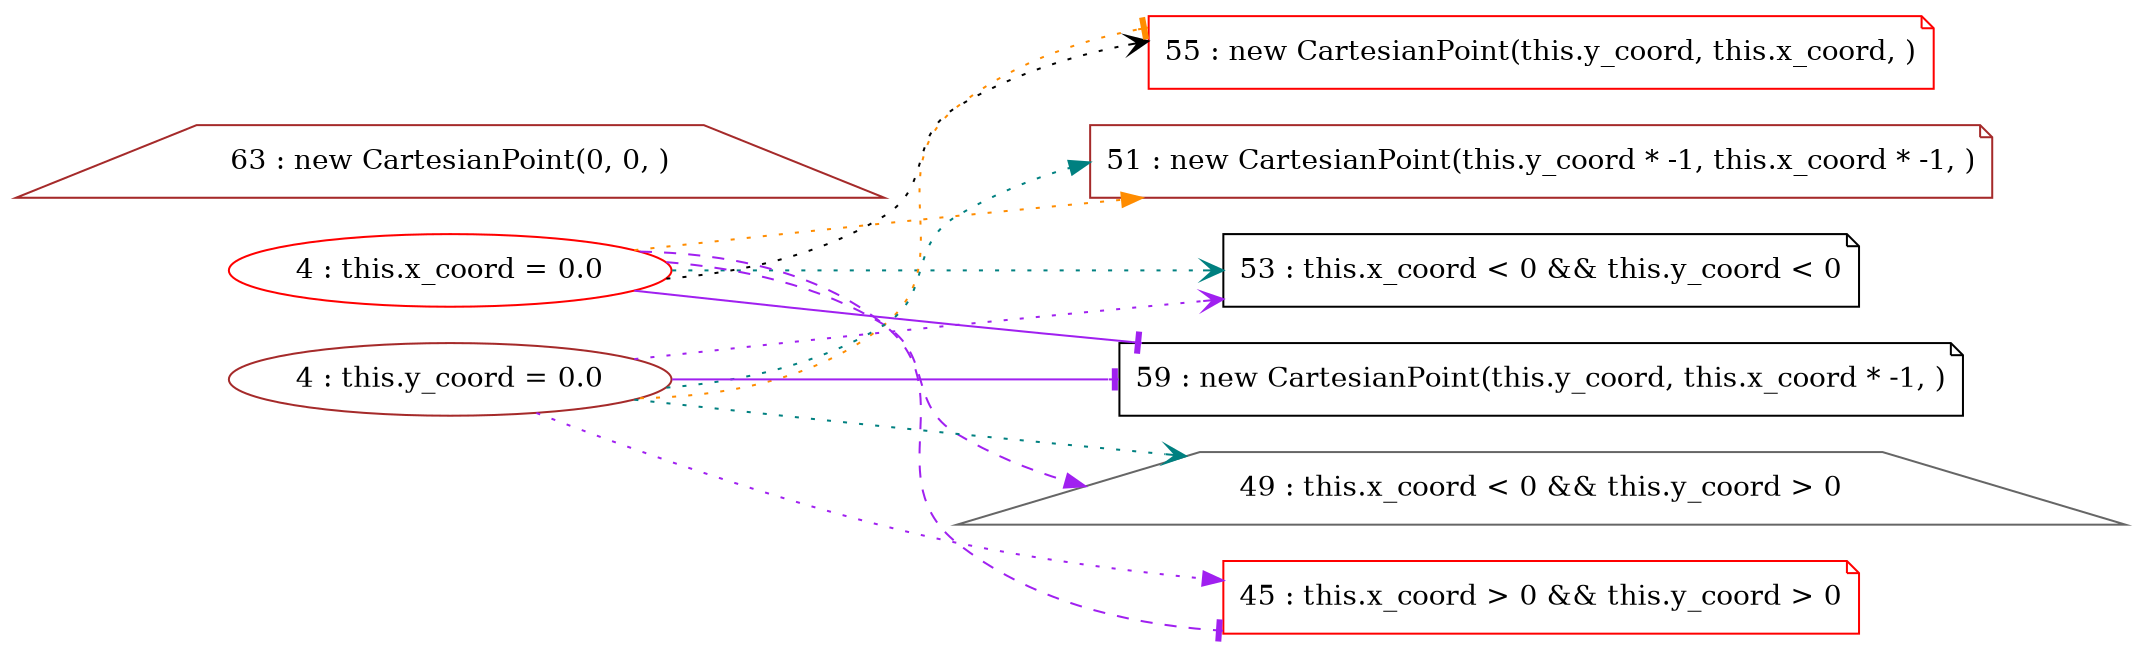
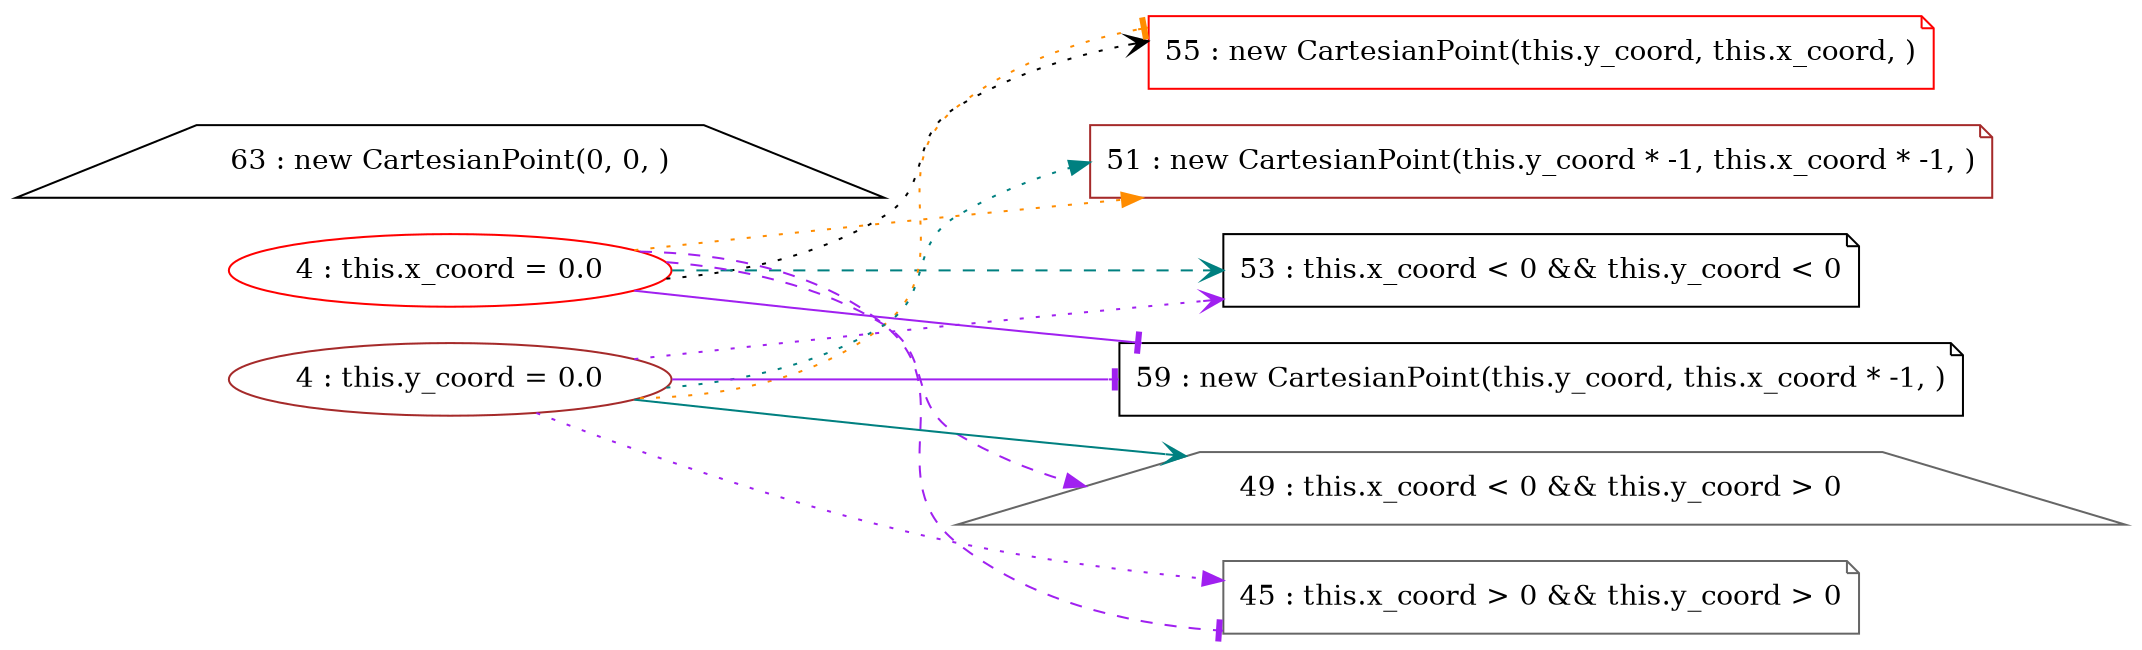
node "63 : new CartesianPoint(0, 0, )": color brown -> black
edge "4 : this.x_coord = 0.0" -> "53 : this.x_coord < 0 && this.y_coord < 0": style dotted -> dashed
edge "4 : this.y_coord = 0.0" -> "49 : this.x_coord < 0 && this.y_coord > 0": style dotted -> solid
node "45 : this.x_coord > 0 && this.y_coord > 0": color red -> gray40
